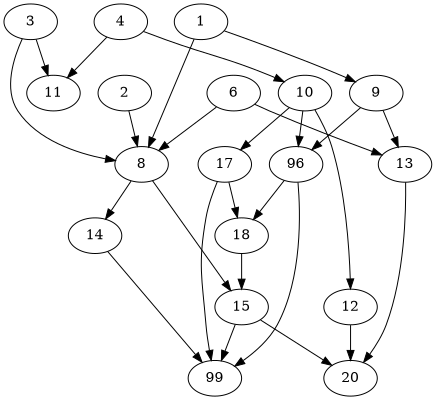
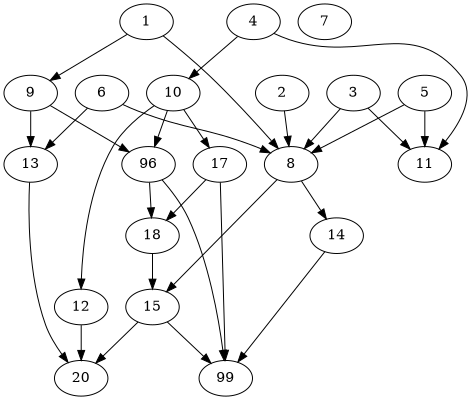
node "7": added
node "5": added
